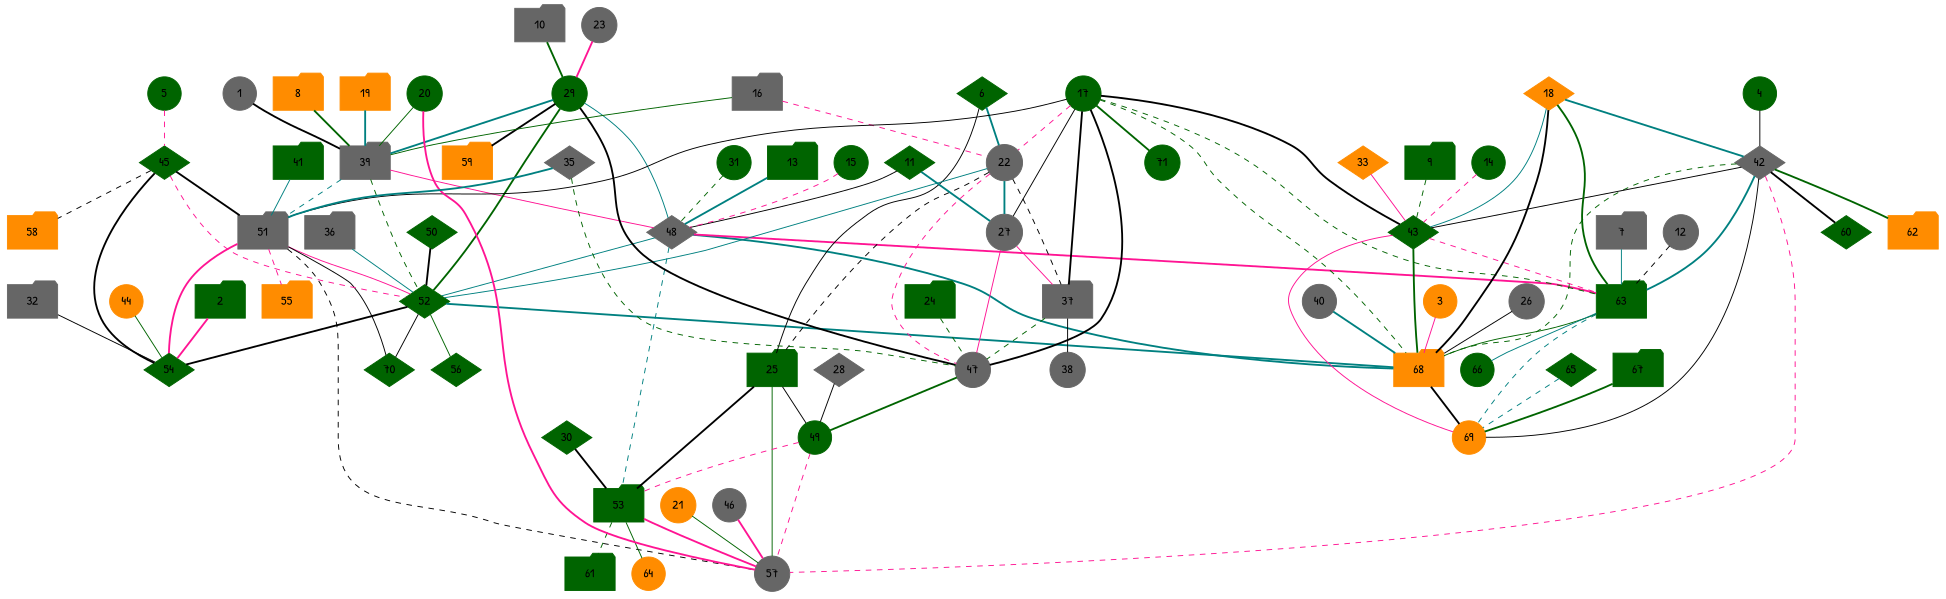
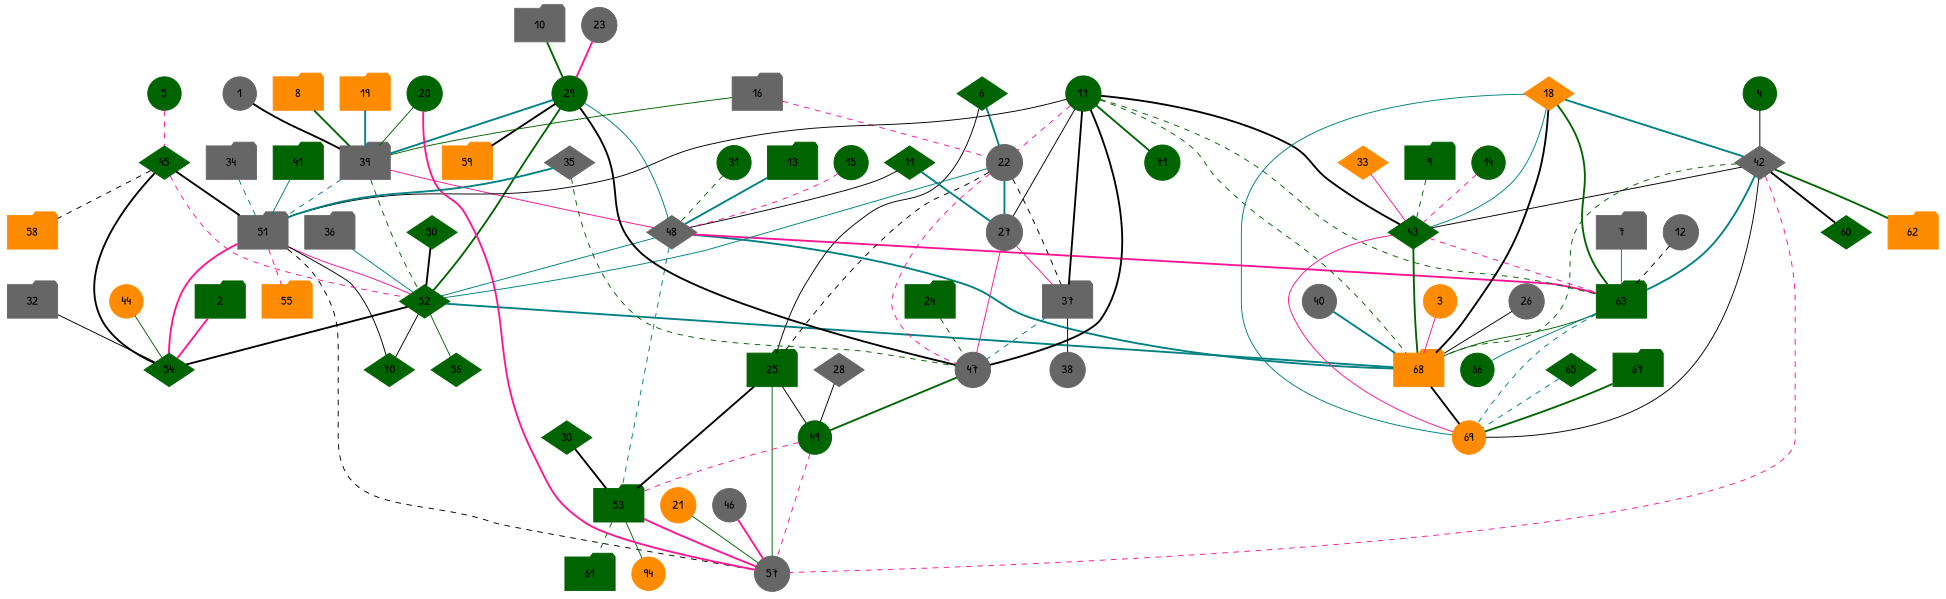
node "34": added
edge "18" -- "69": added
edge "37" -- "47": color darkgreen -> teal
node "64": label "64" -> "94"
